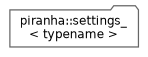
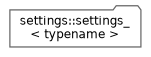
node "piranha::settings_ < typename >": label "piranha::settings_ < typename >" -> "settings::settings_ < typename >"
